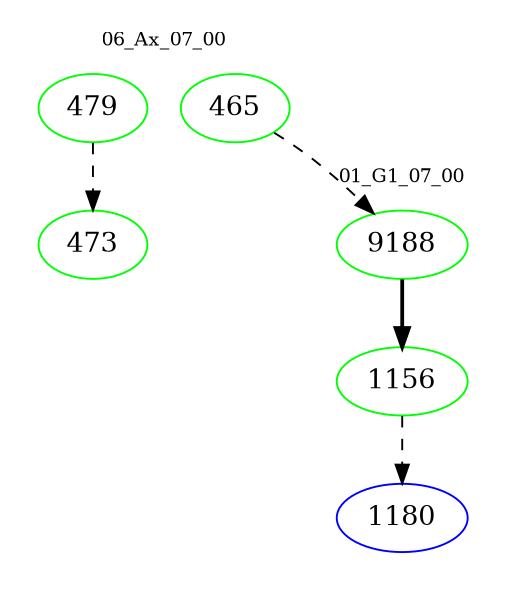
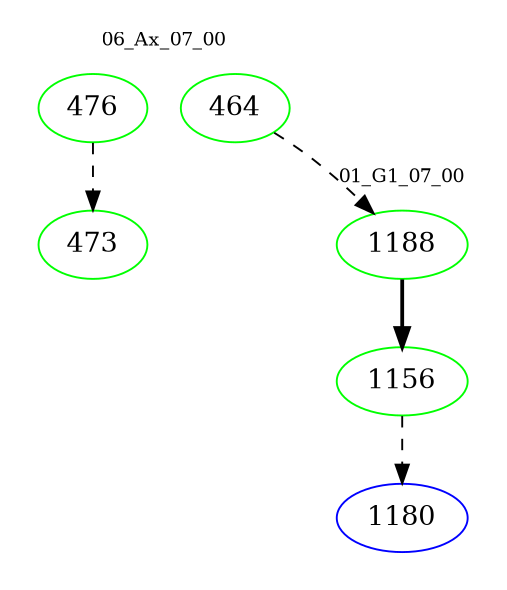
node "479": label "479" -> "476"
node "465": label "465" -> "464"
node "9188": label "9188" -> "1188"
